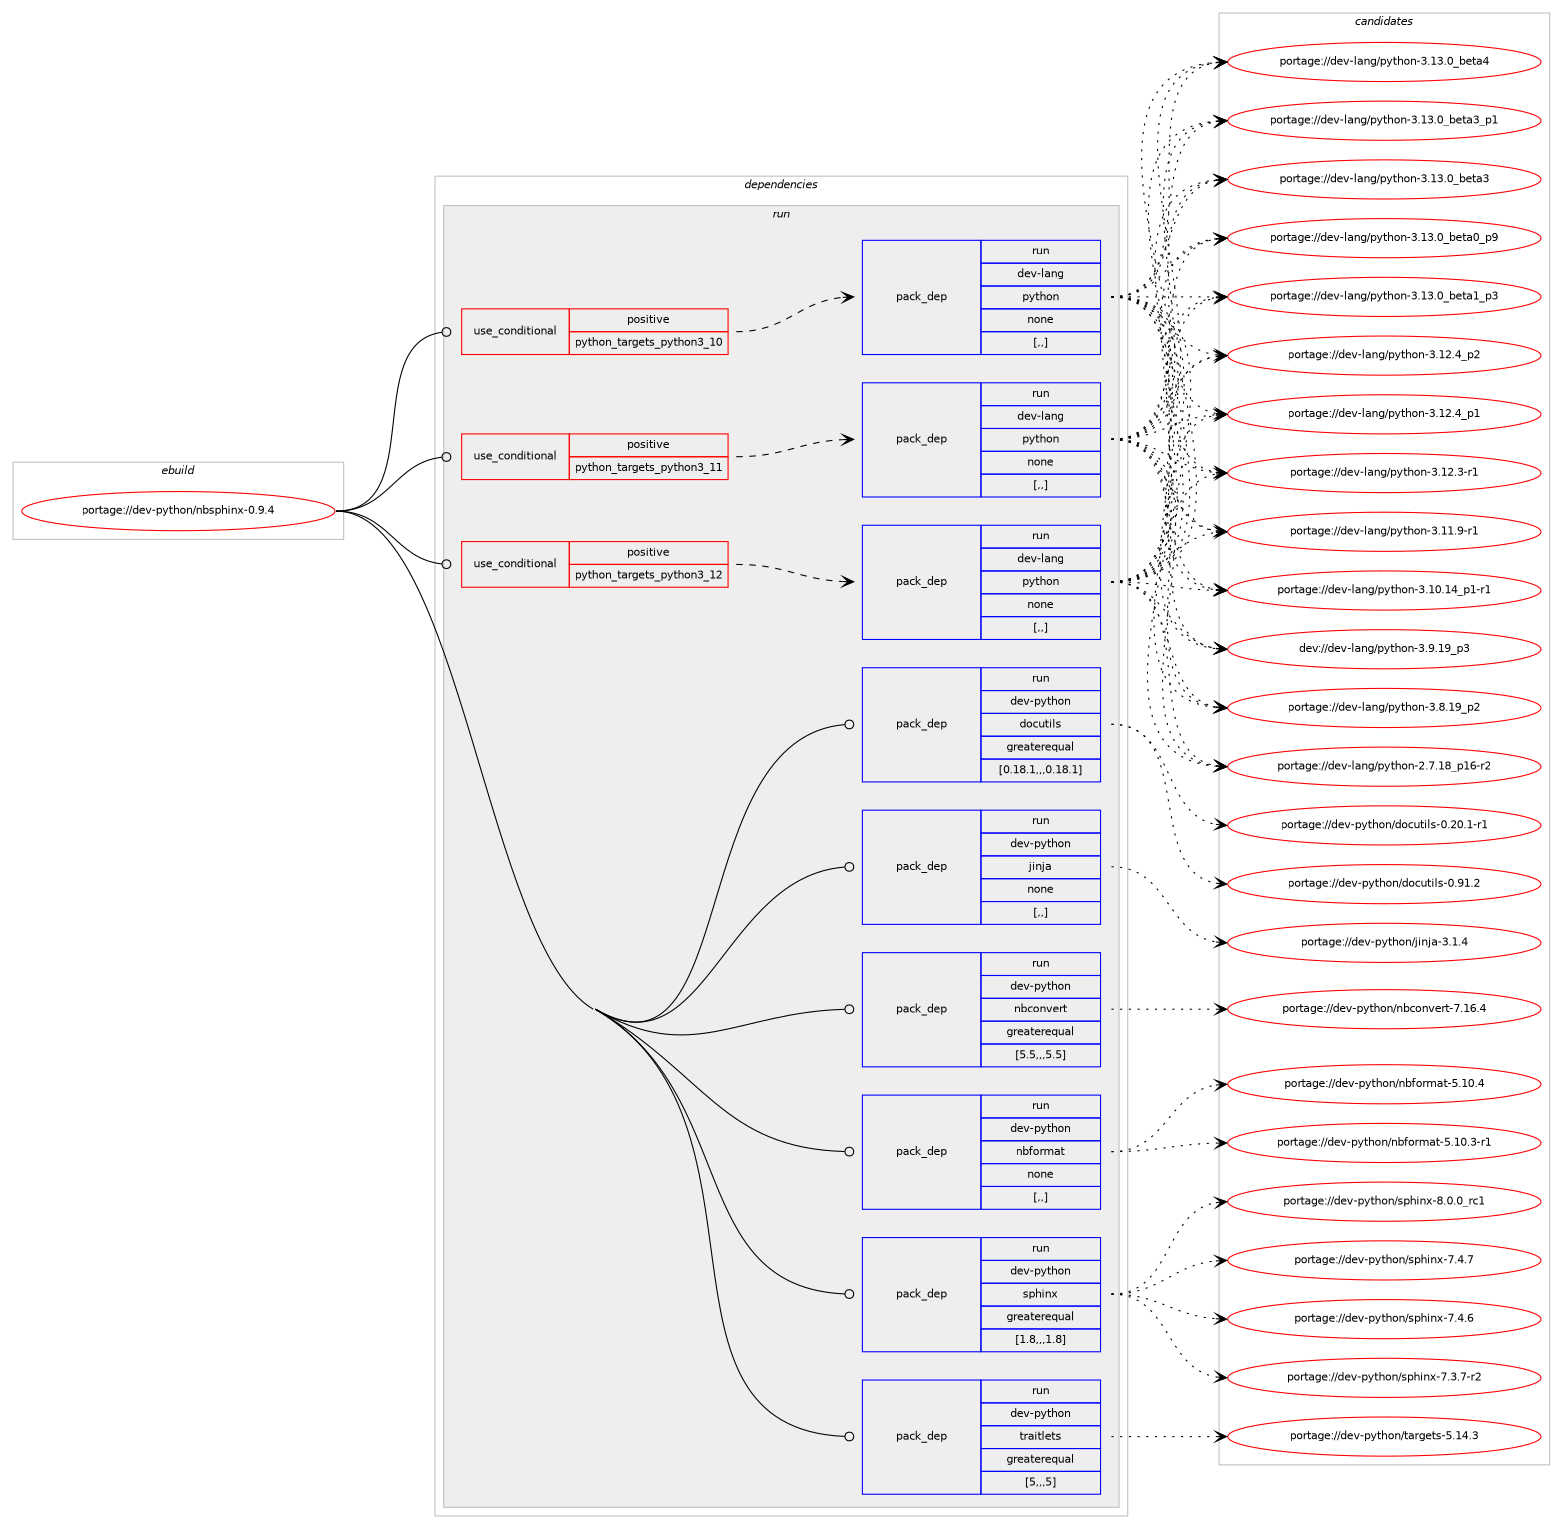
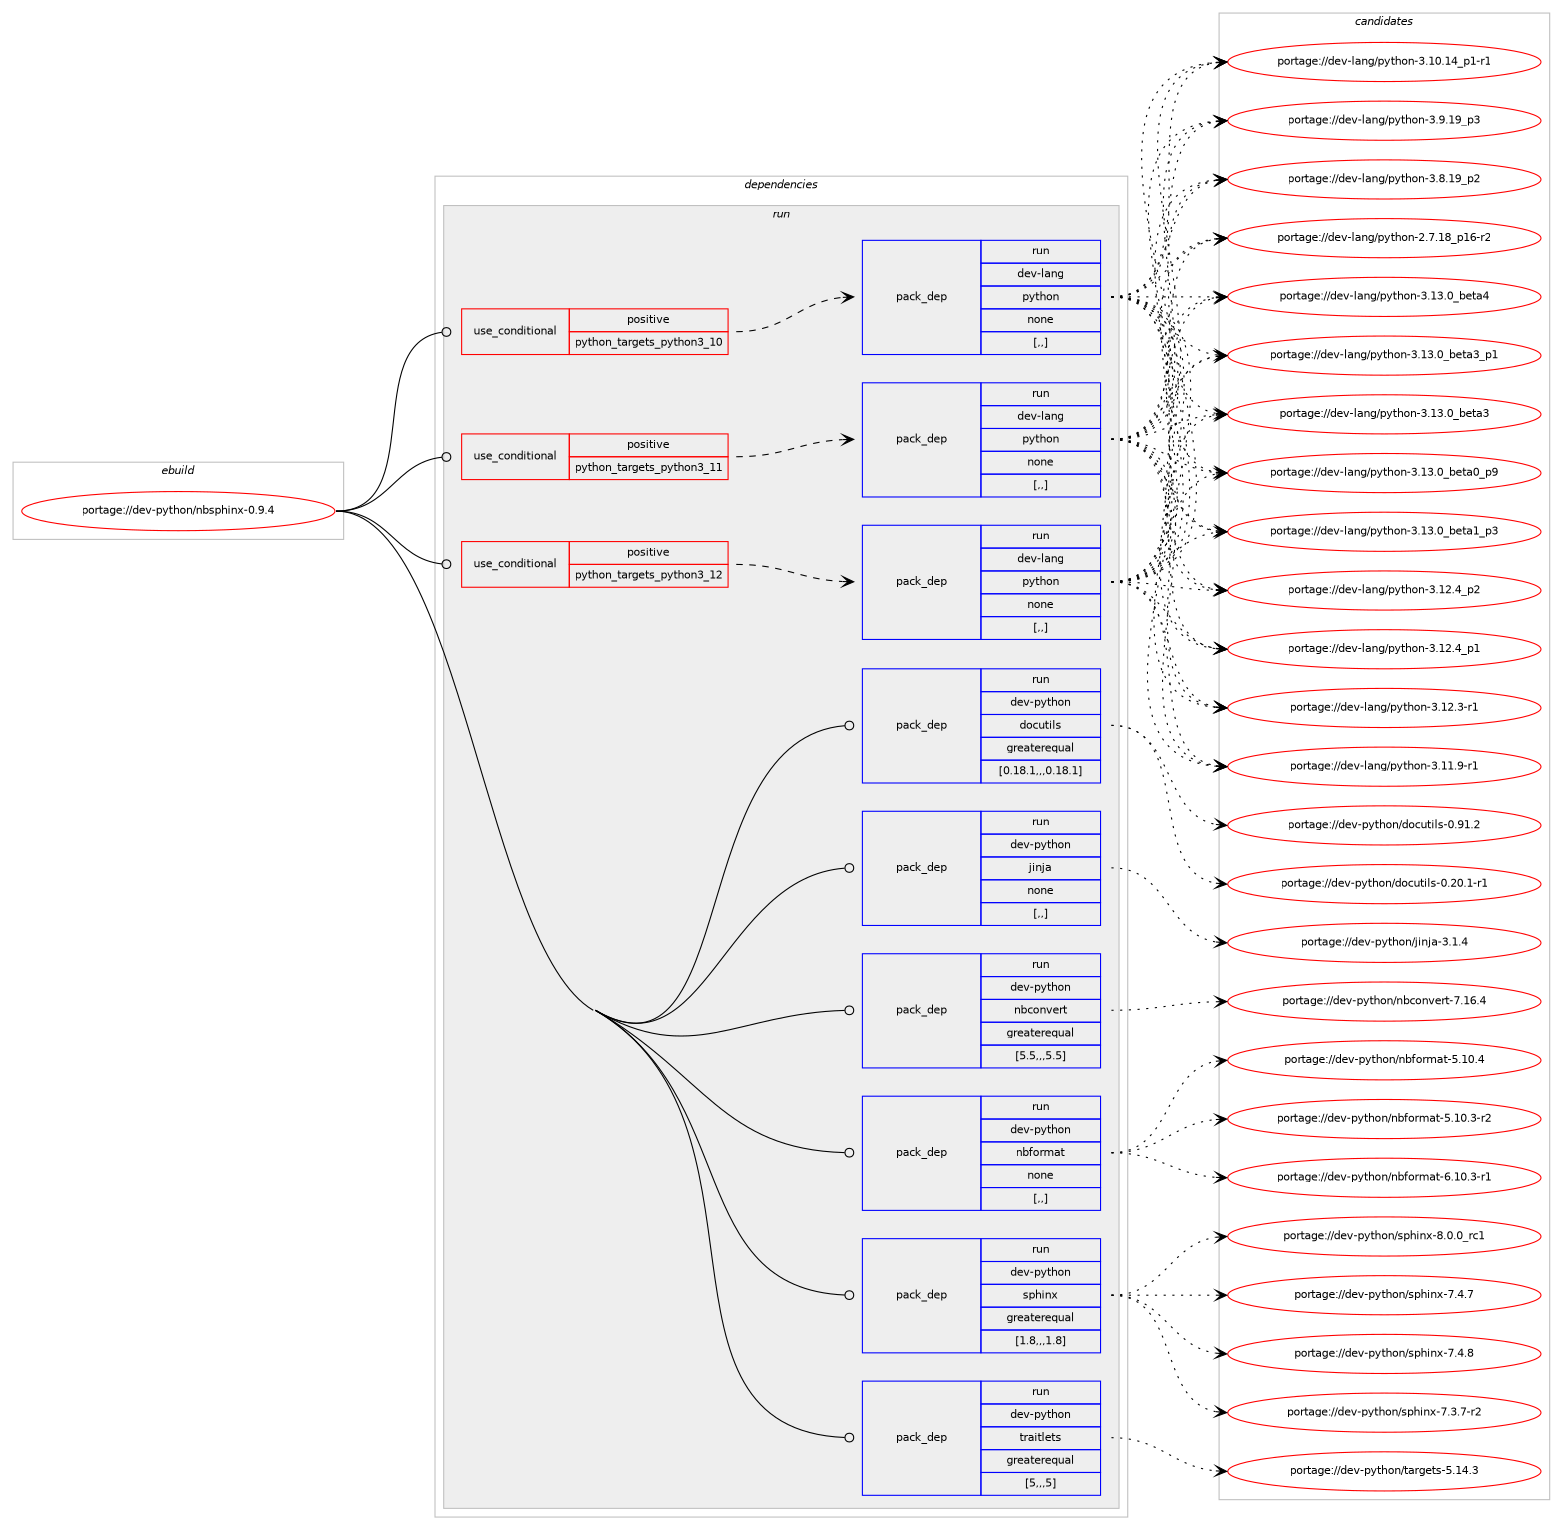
node "dev://dev-lang/python-3.9.19_p3": label "dev://dev-lang/python-3.9.19_p3" -> "portage://dev-lang/python-3.9.19_p3"
node "portage://dev-python/nbformat-5.10.3-r2": added
node "portage://dev-python/nbformat-5.10.3-r1": label "portage://dev-python/nbformat-5.10.3-r1" -> "portage://dev-python/nbformat-6.10.3-r1"
node "portage://dev-python/sphinx-7.4.6": label "portage://dev-python/sphinx-7.4.6" -> "portage://dev-python/sphinx-7.4.8"
